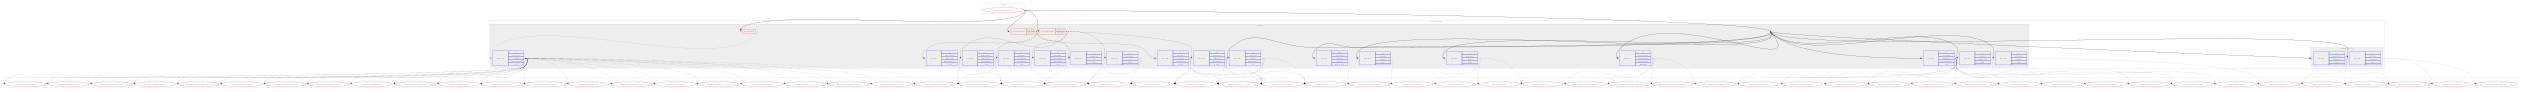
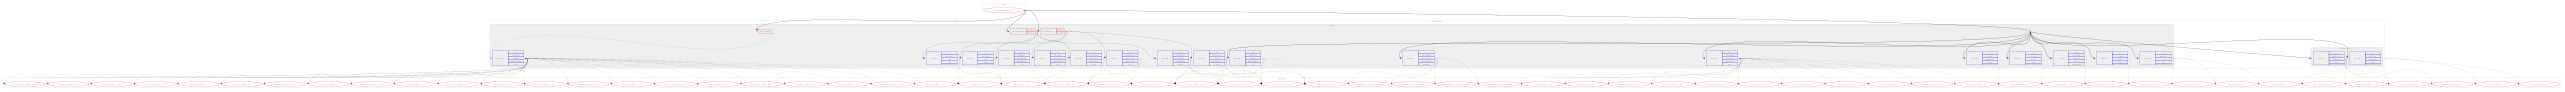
node "media-libs/freetype-9999": added
